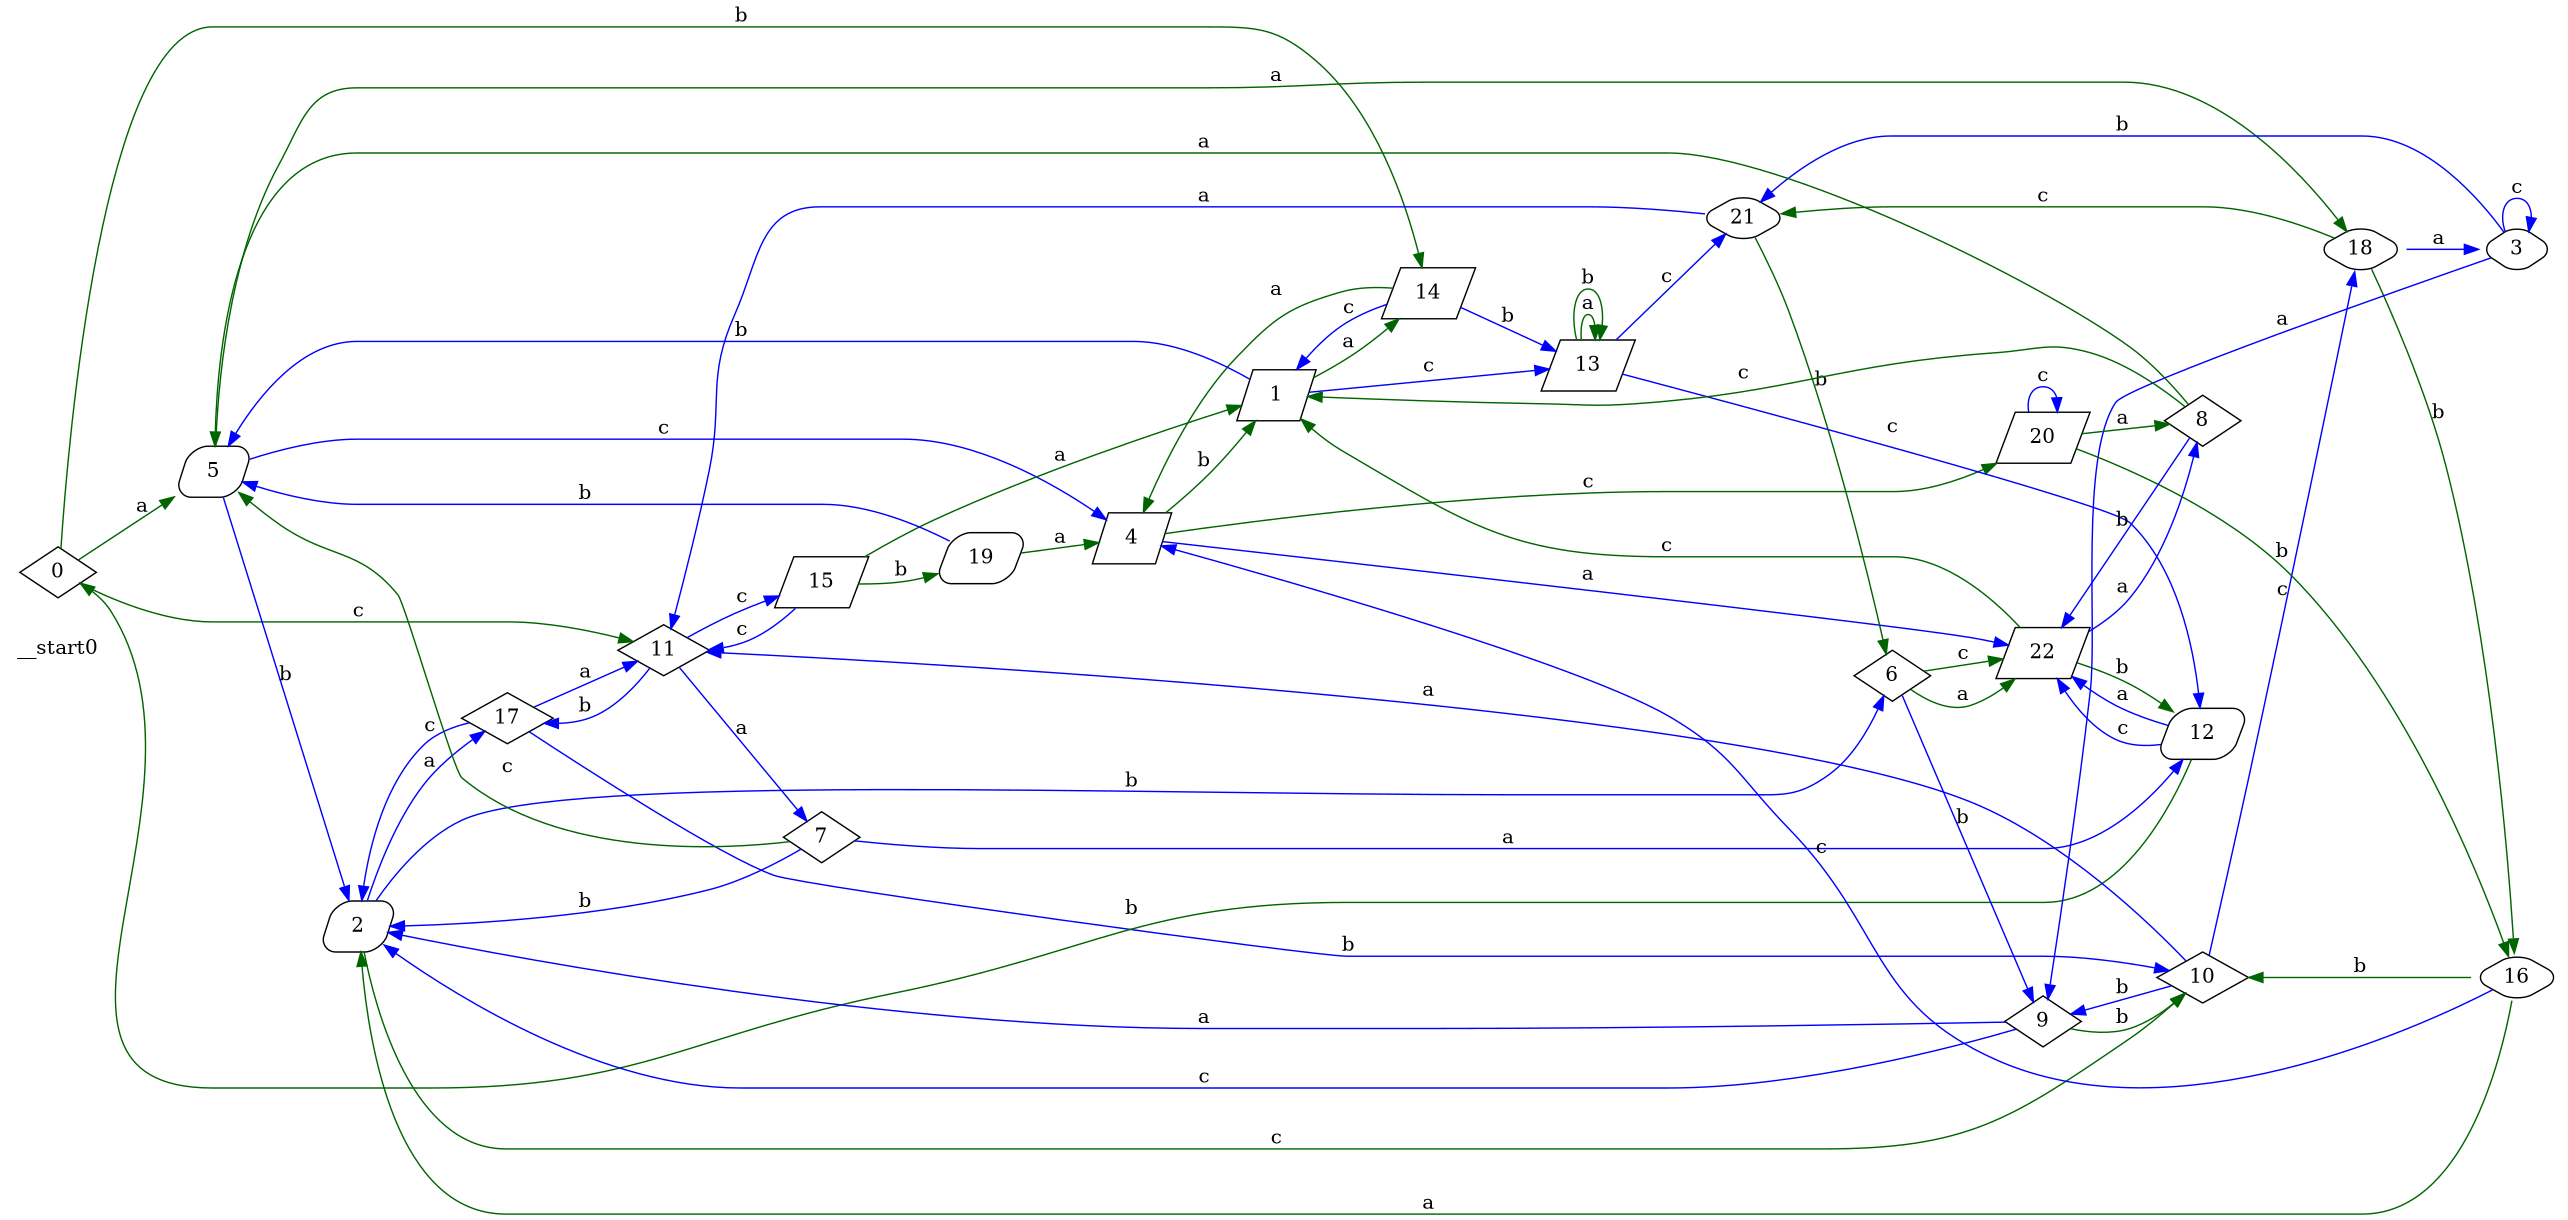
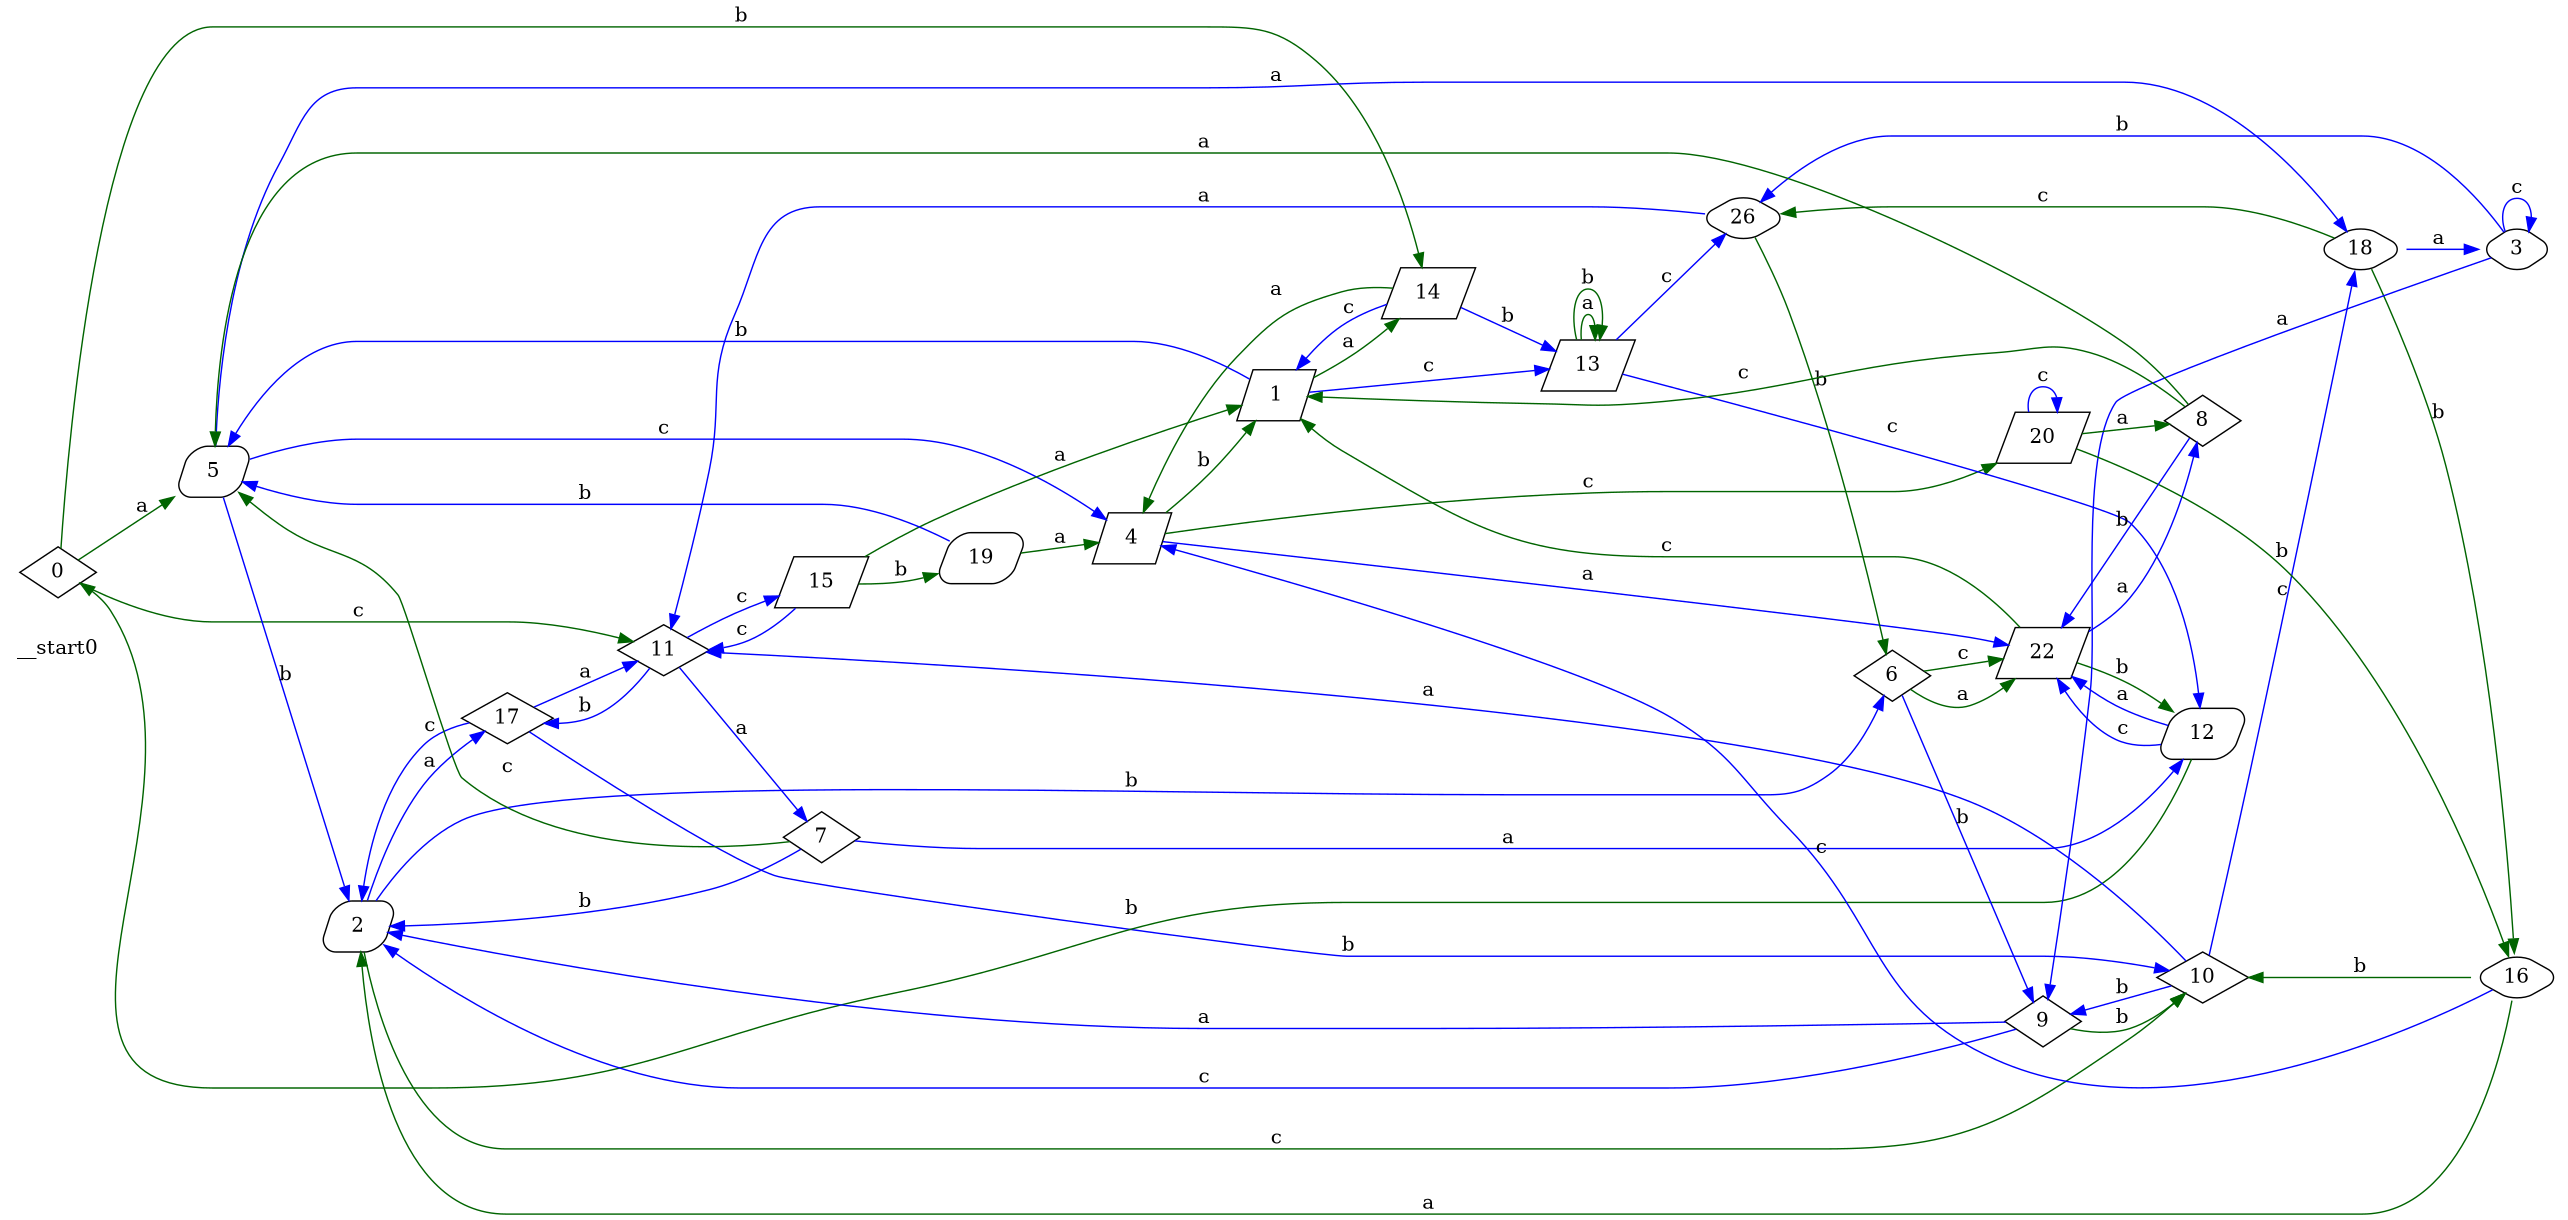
edge "5" -> "18": color darkgreen -> blue
node "21": label "21" -> "26"
